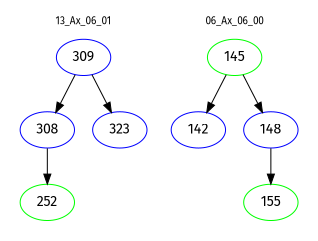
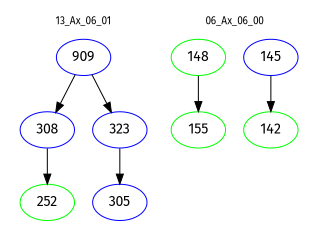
node "309": label "309" -> "909"
node "145": color green -> blue
edge "145" -> "148": removed
node "142": color blue -> green
node "148": color blue -> green
node "305": added
